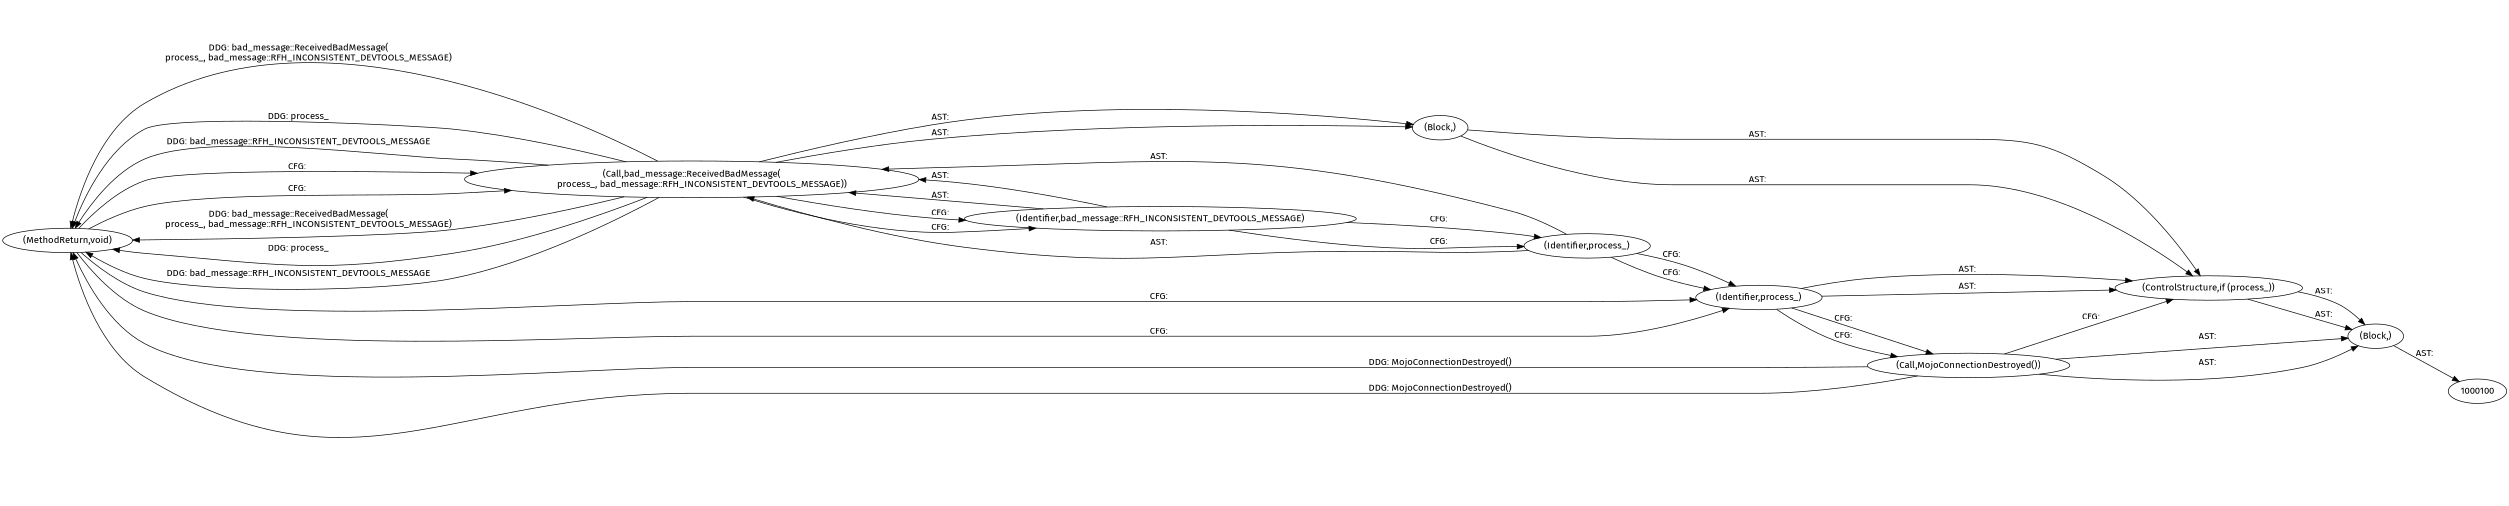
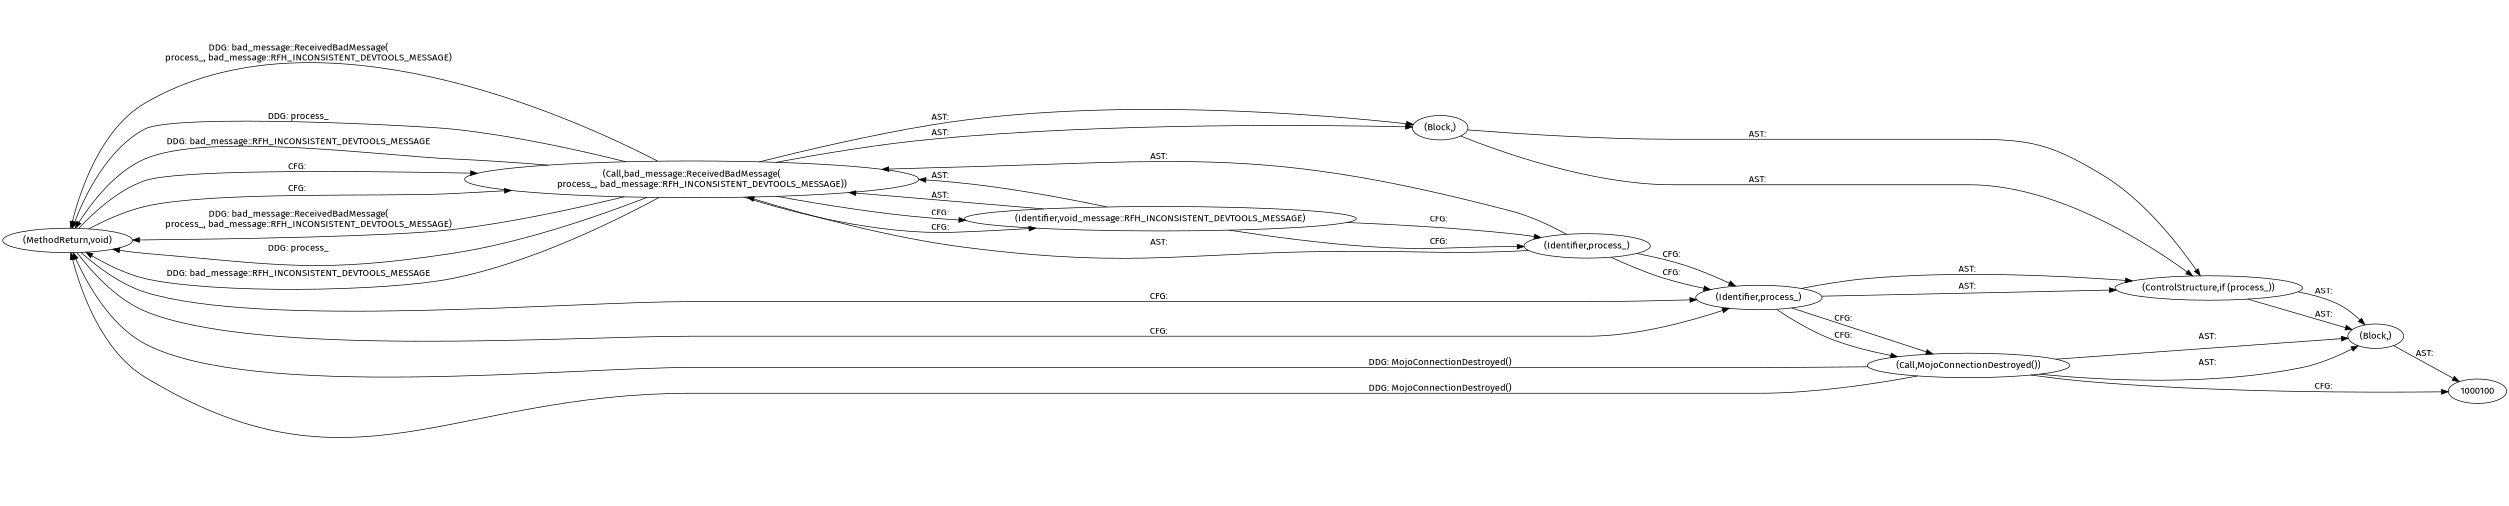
node "(Identifier,bad_message::RFH_INCONSISTENT_DEVTOOLS_MESSAGE)": label "(Identifier,bad_message::RFH_INCONSISTENT_DEVTOOLS_MESSAGE)" -> "(Identifier,void_message::RFH_INCONSISTENT_DEVTOOLS_MESSAGE)"
edge "(Call,MojoConnectionDestroyed())" -> "(ControlStructure,if (process_))": now "(Call,MojoConnectionDestroyed())" -> "1000100"
